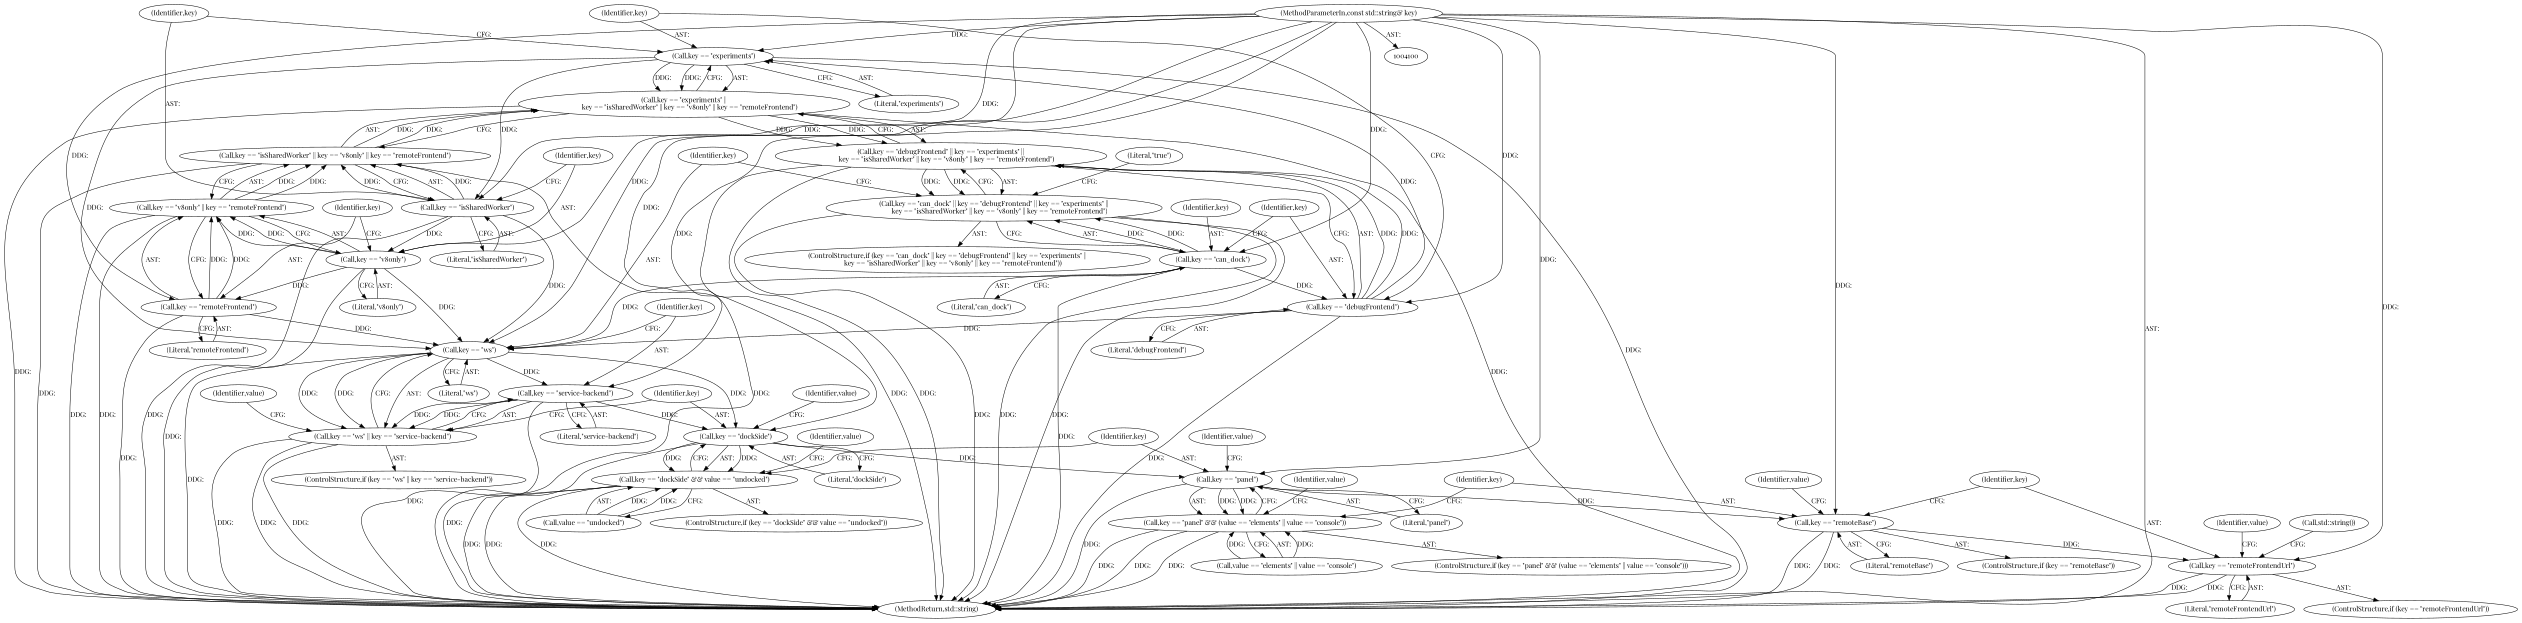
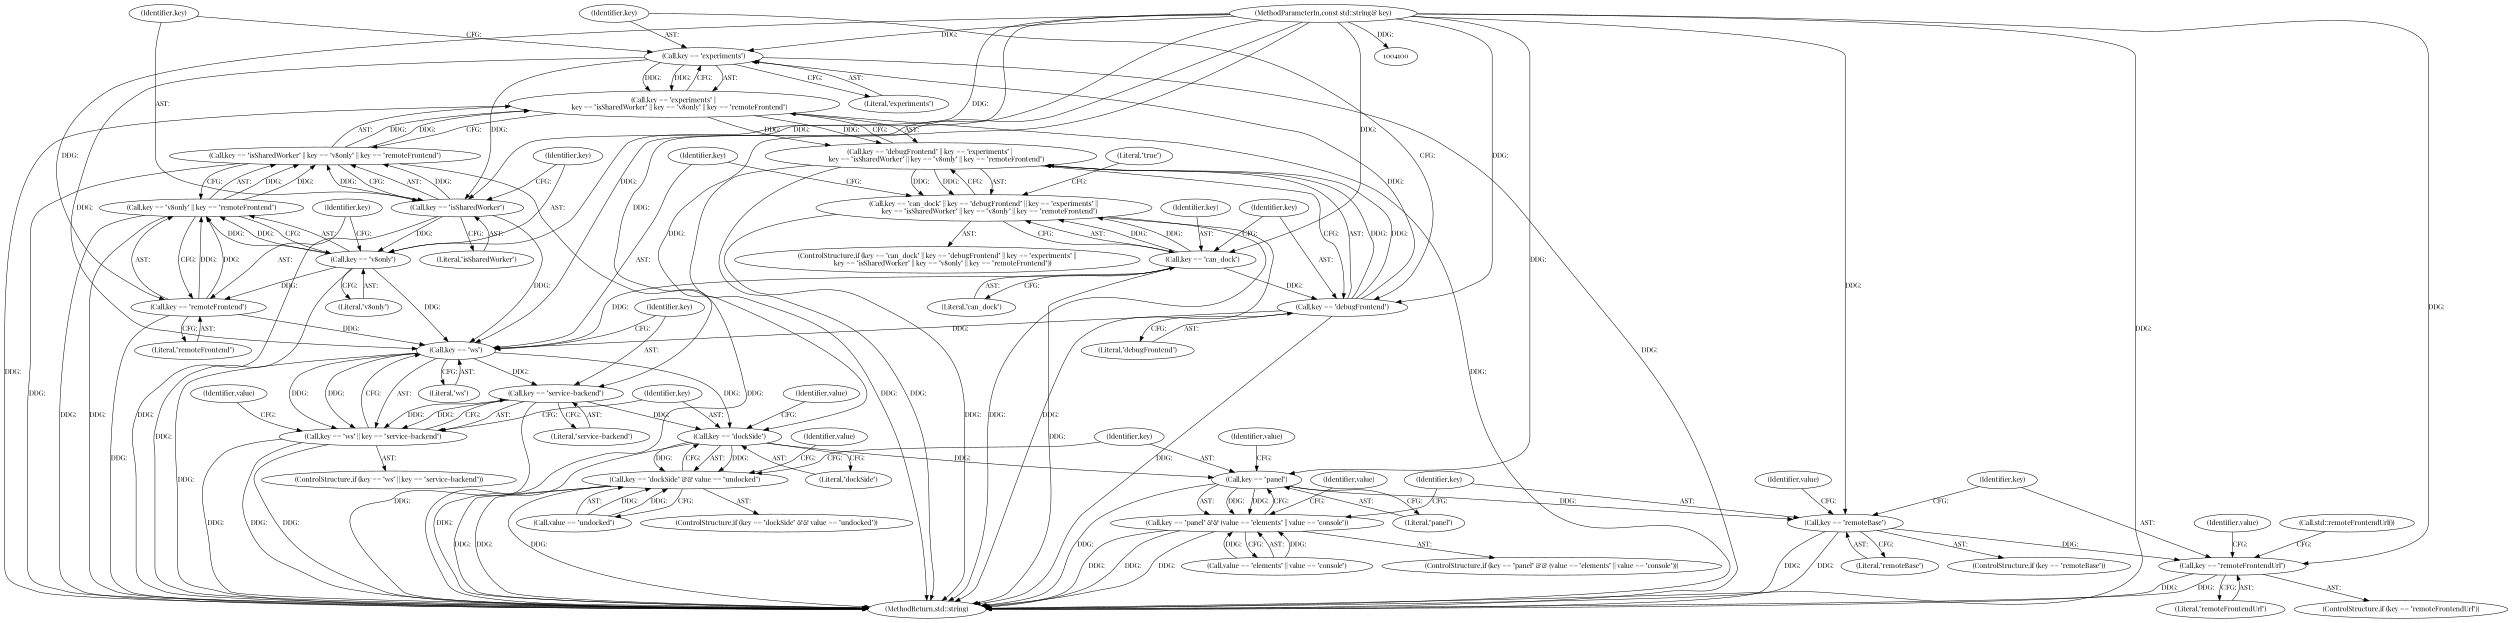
edge "(MethodParameterIn,const std::string& key)" -> "1004100": label "AST: " -> "DDG: "
edge "(MethodParameterIn,const std::string& key)" -> "(MethodReturn,std::string)": label "AST: " -> "DDG: "
node "(Call,std::string())": label "(Call,std::string())" -> "(Call,std::remoteFrontendUrl())"
